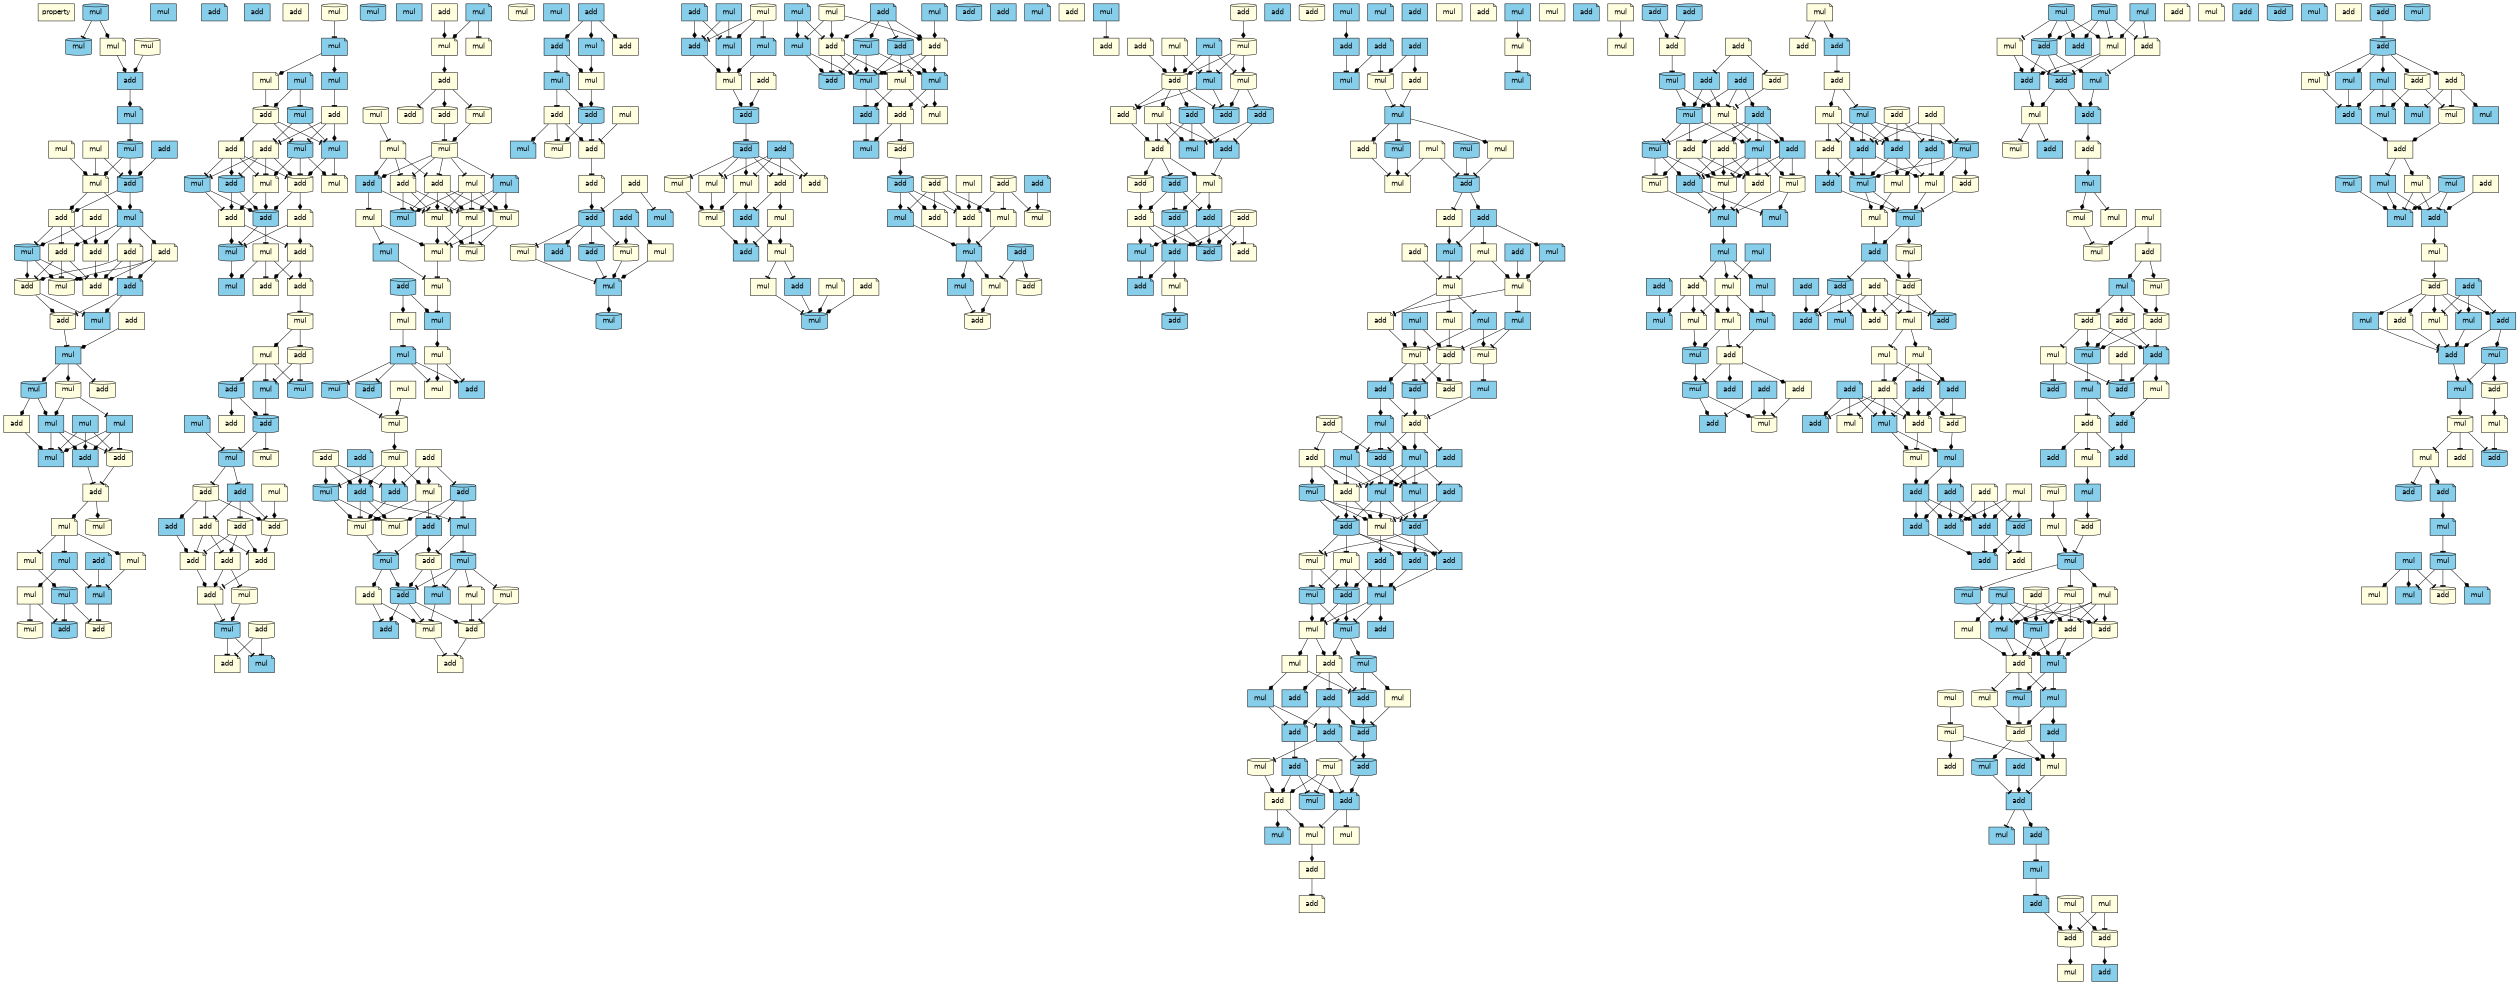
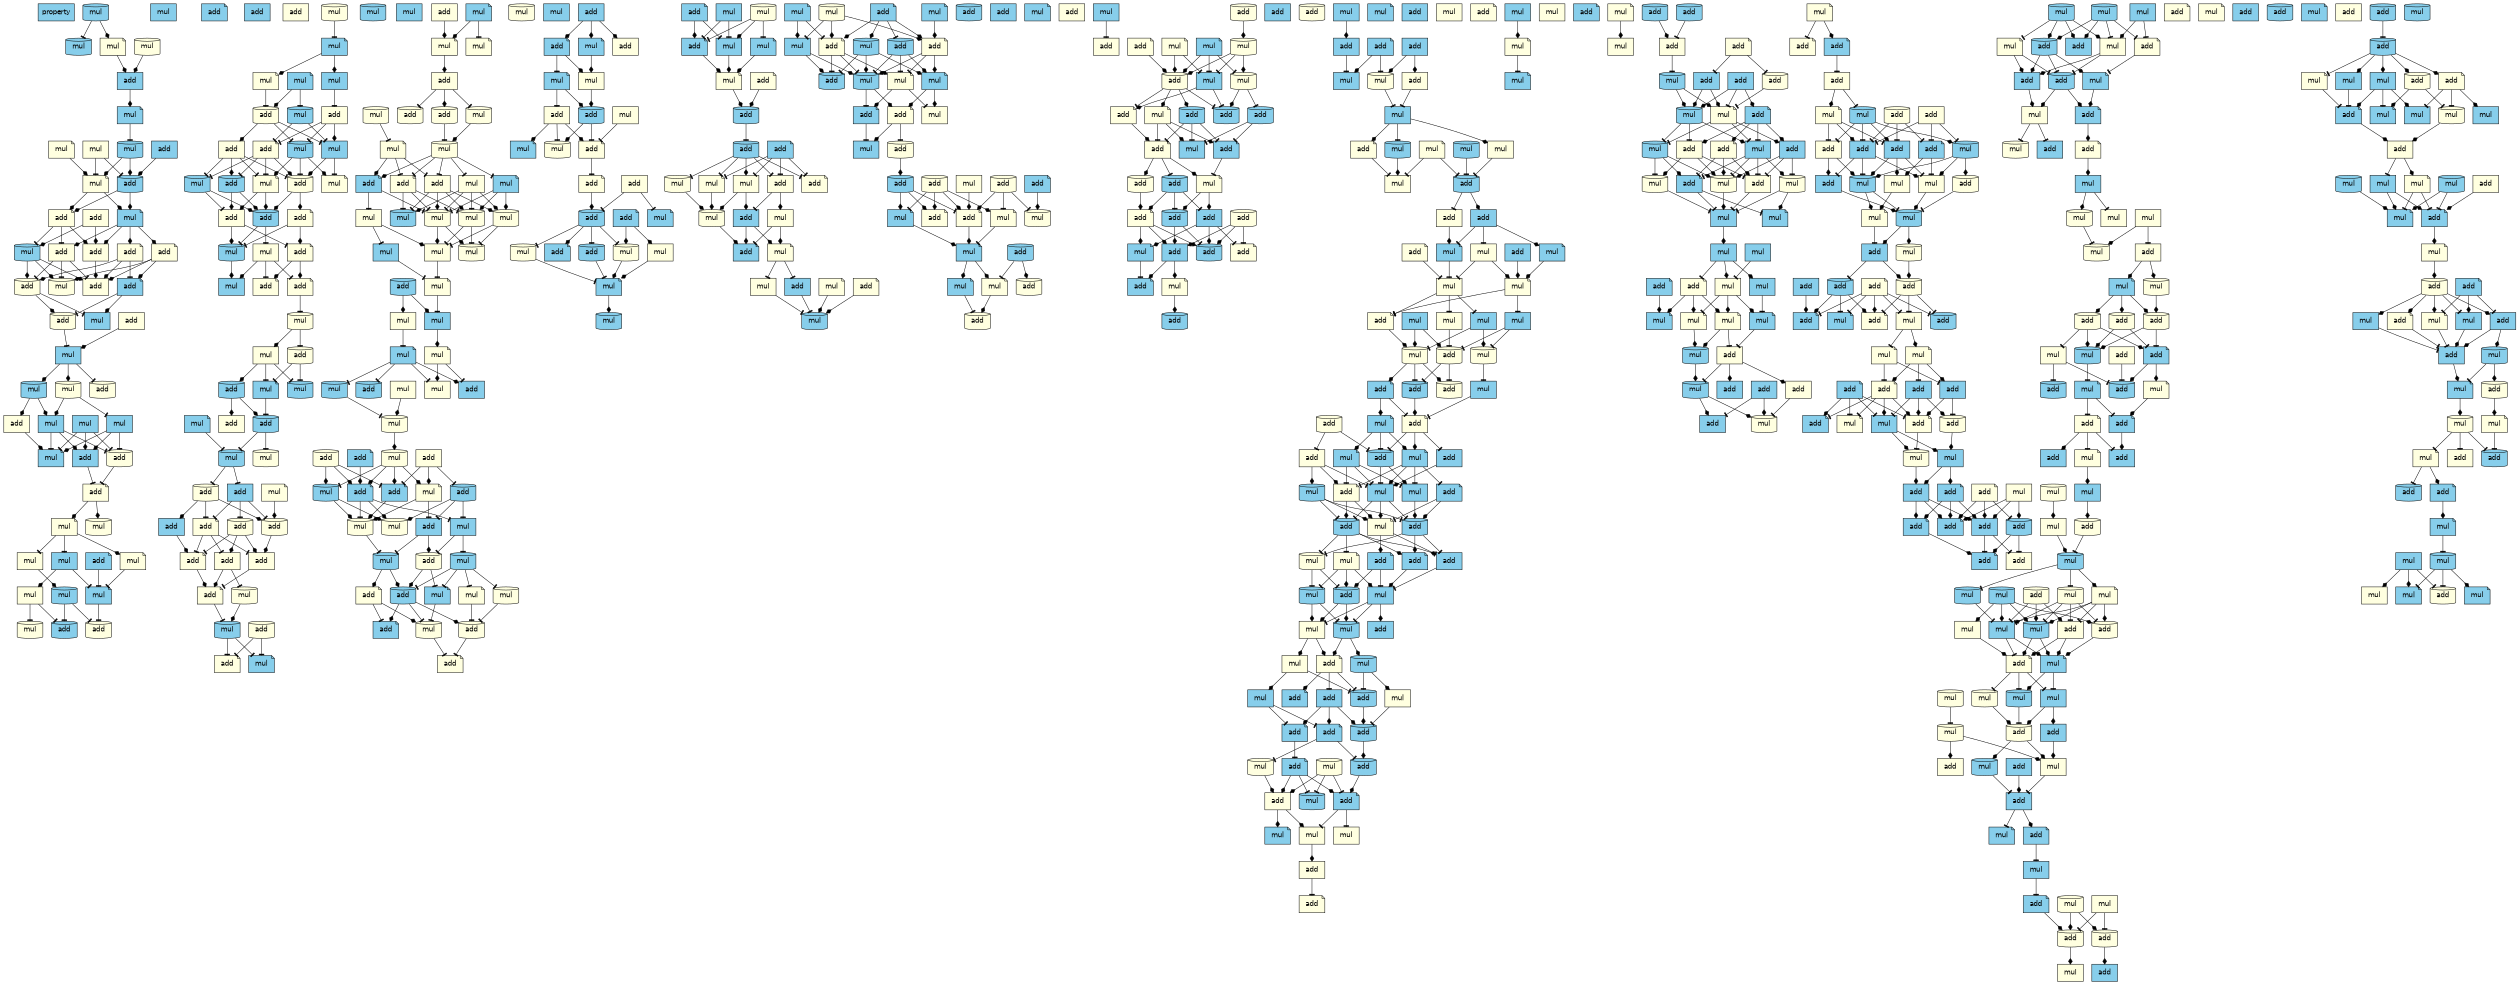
node "property": fillcolor lightyellow -> skyblue
